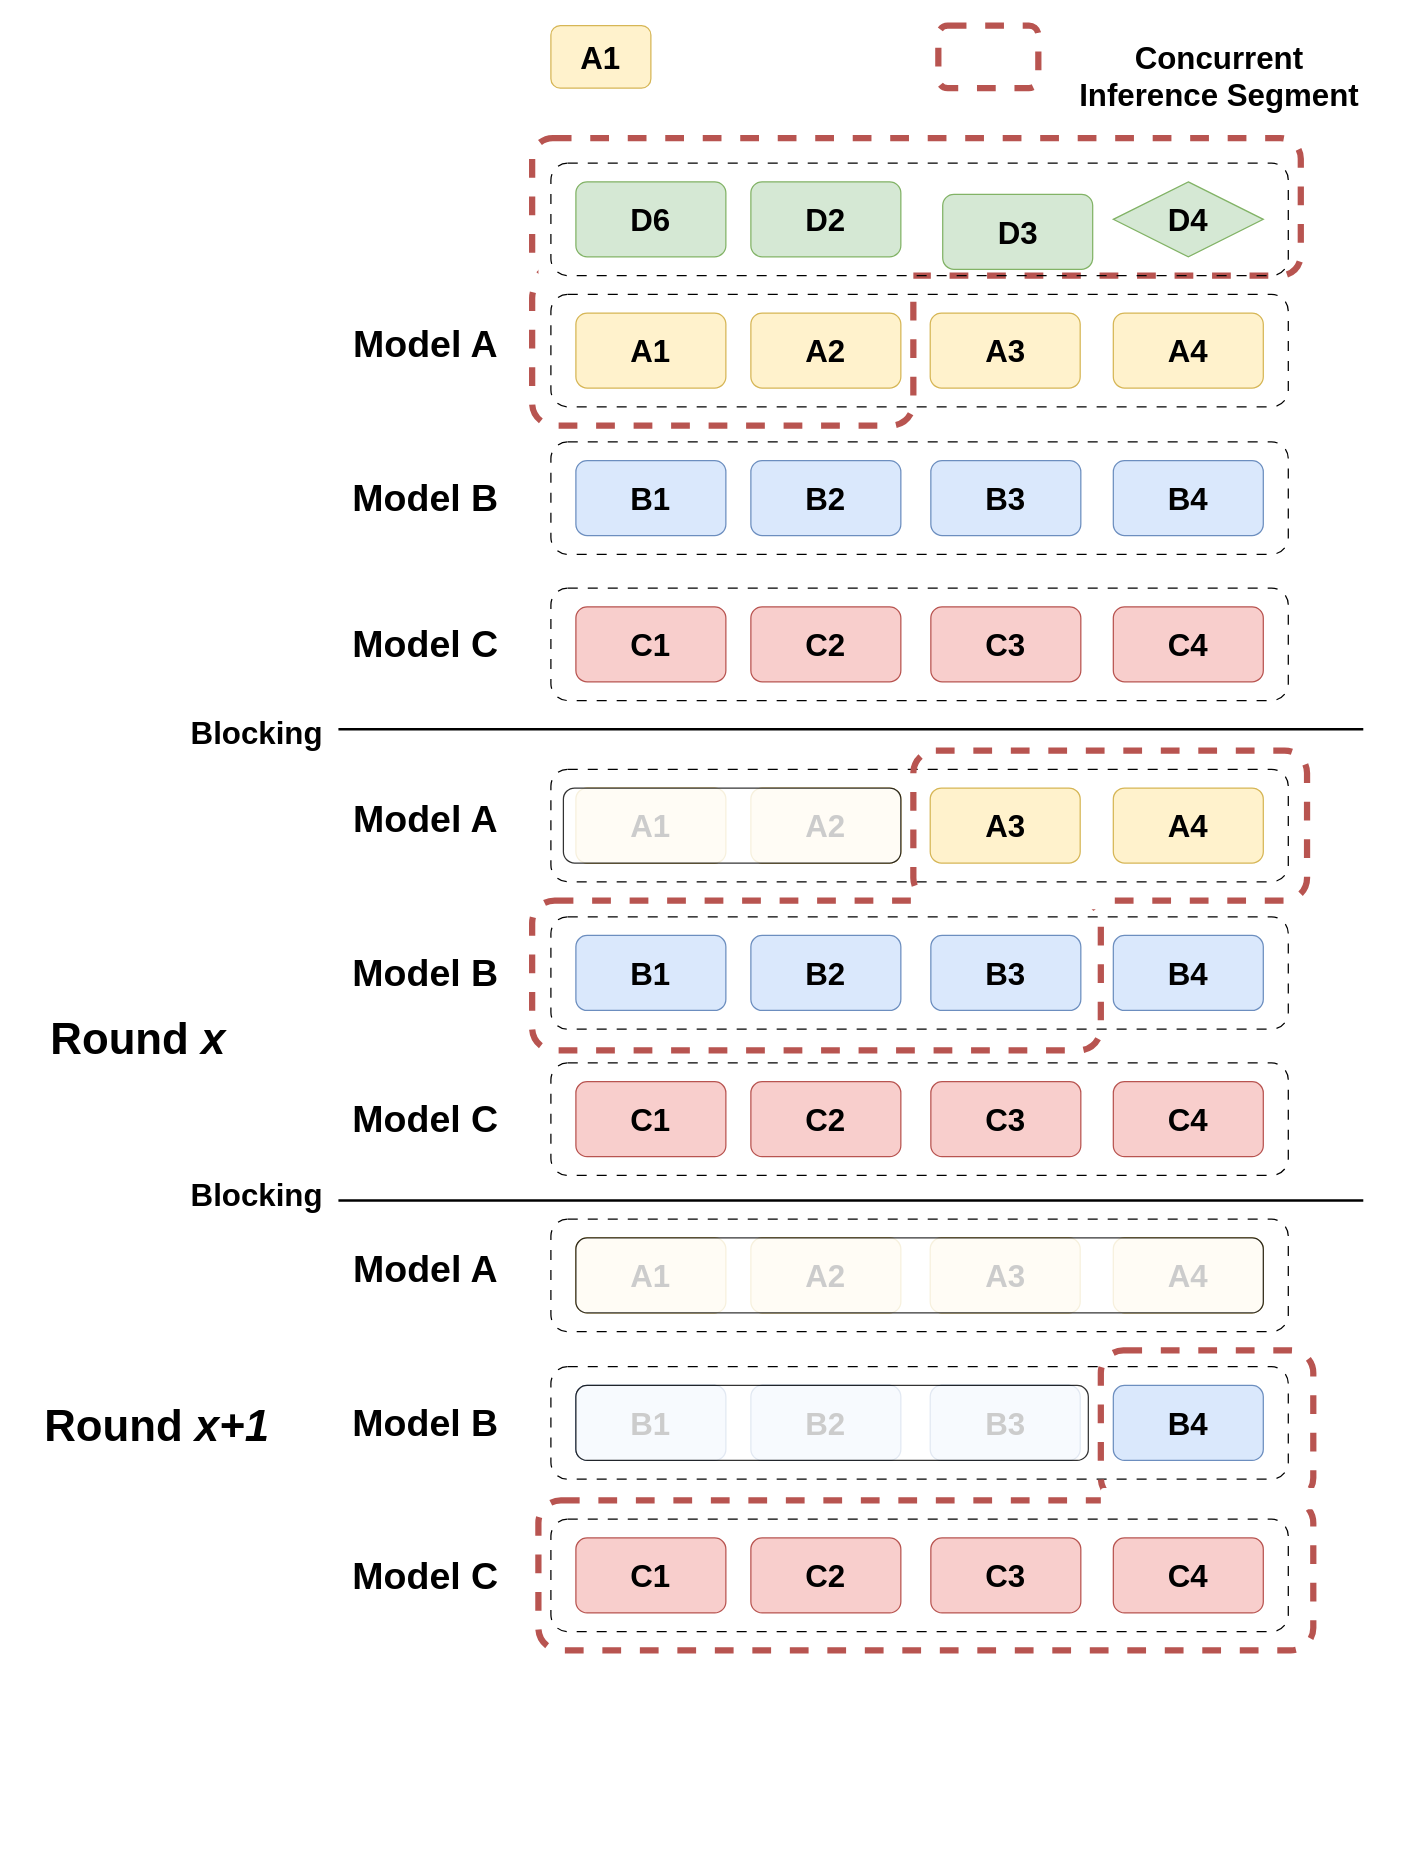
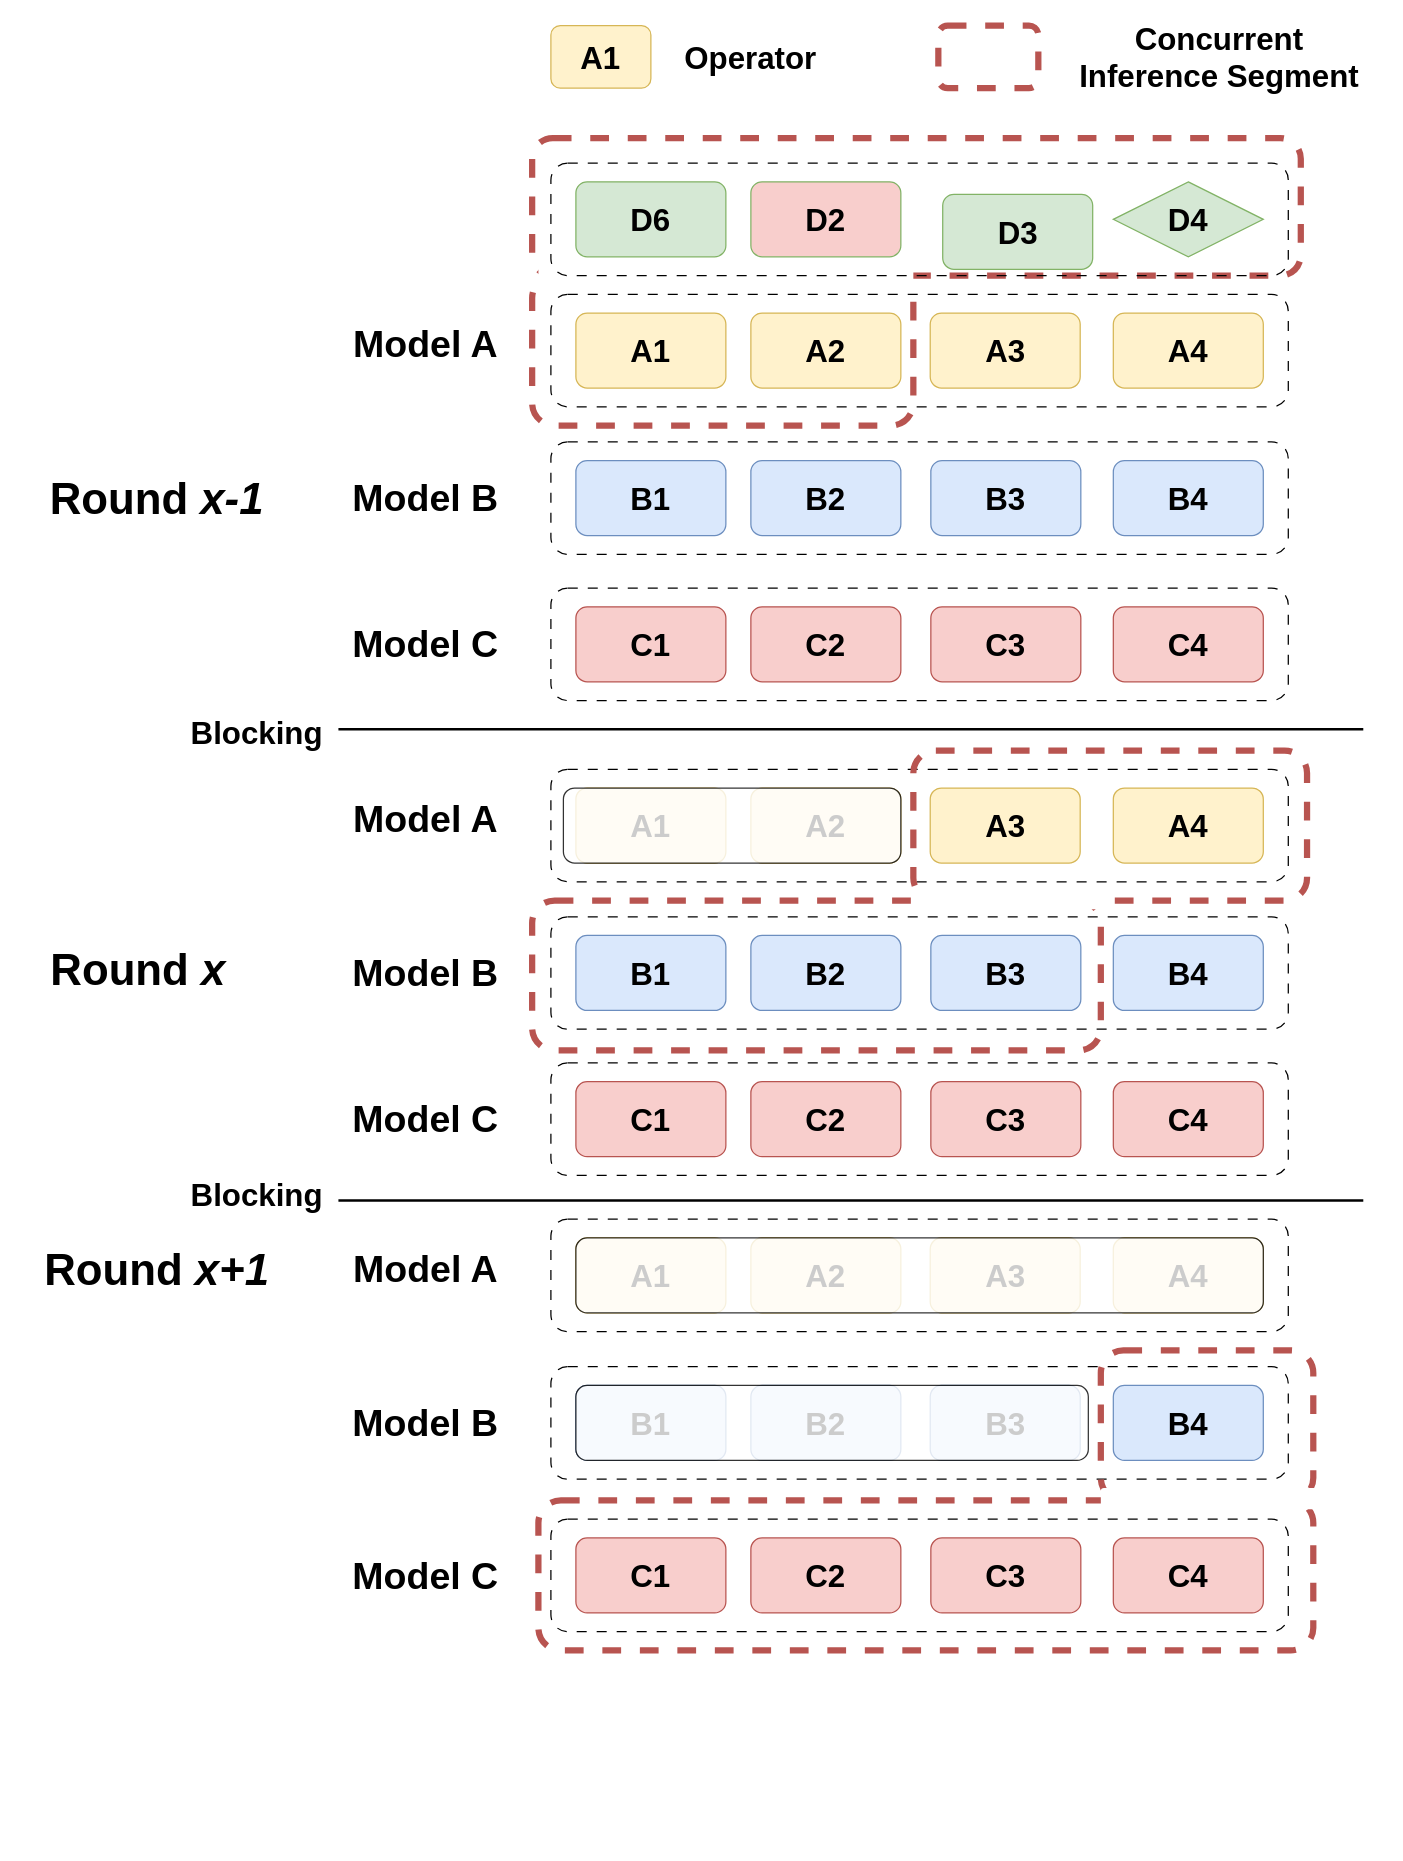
node "Operator": added
node "Concurrent Inference Segment": moved (1219, 76) -> (1219, 57)
node "D2": fillcolor #d5e8d4 -> #f8cecc
node "Round x-1": added
node "Round x": moved (138, 1038) -> (138, 969)
node "Round x+1": moved (157, 1426) -> (157, 1269)
